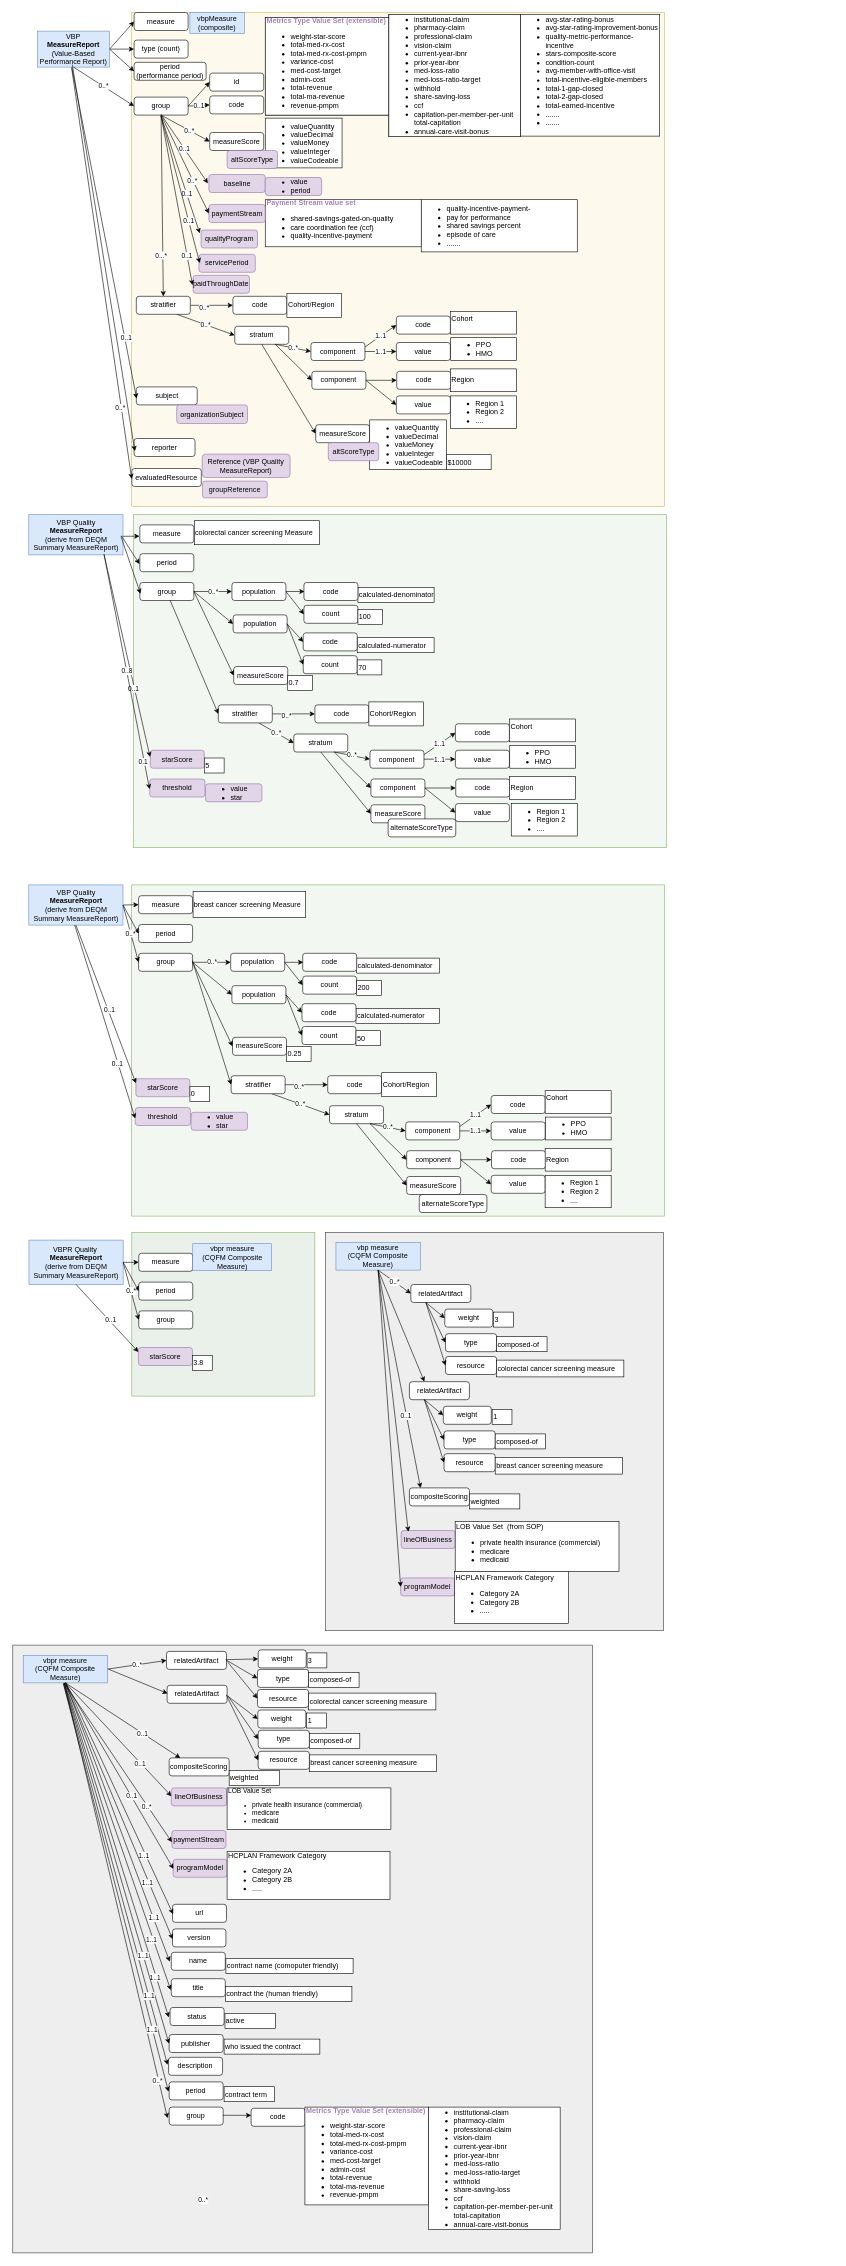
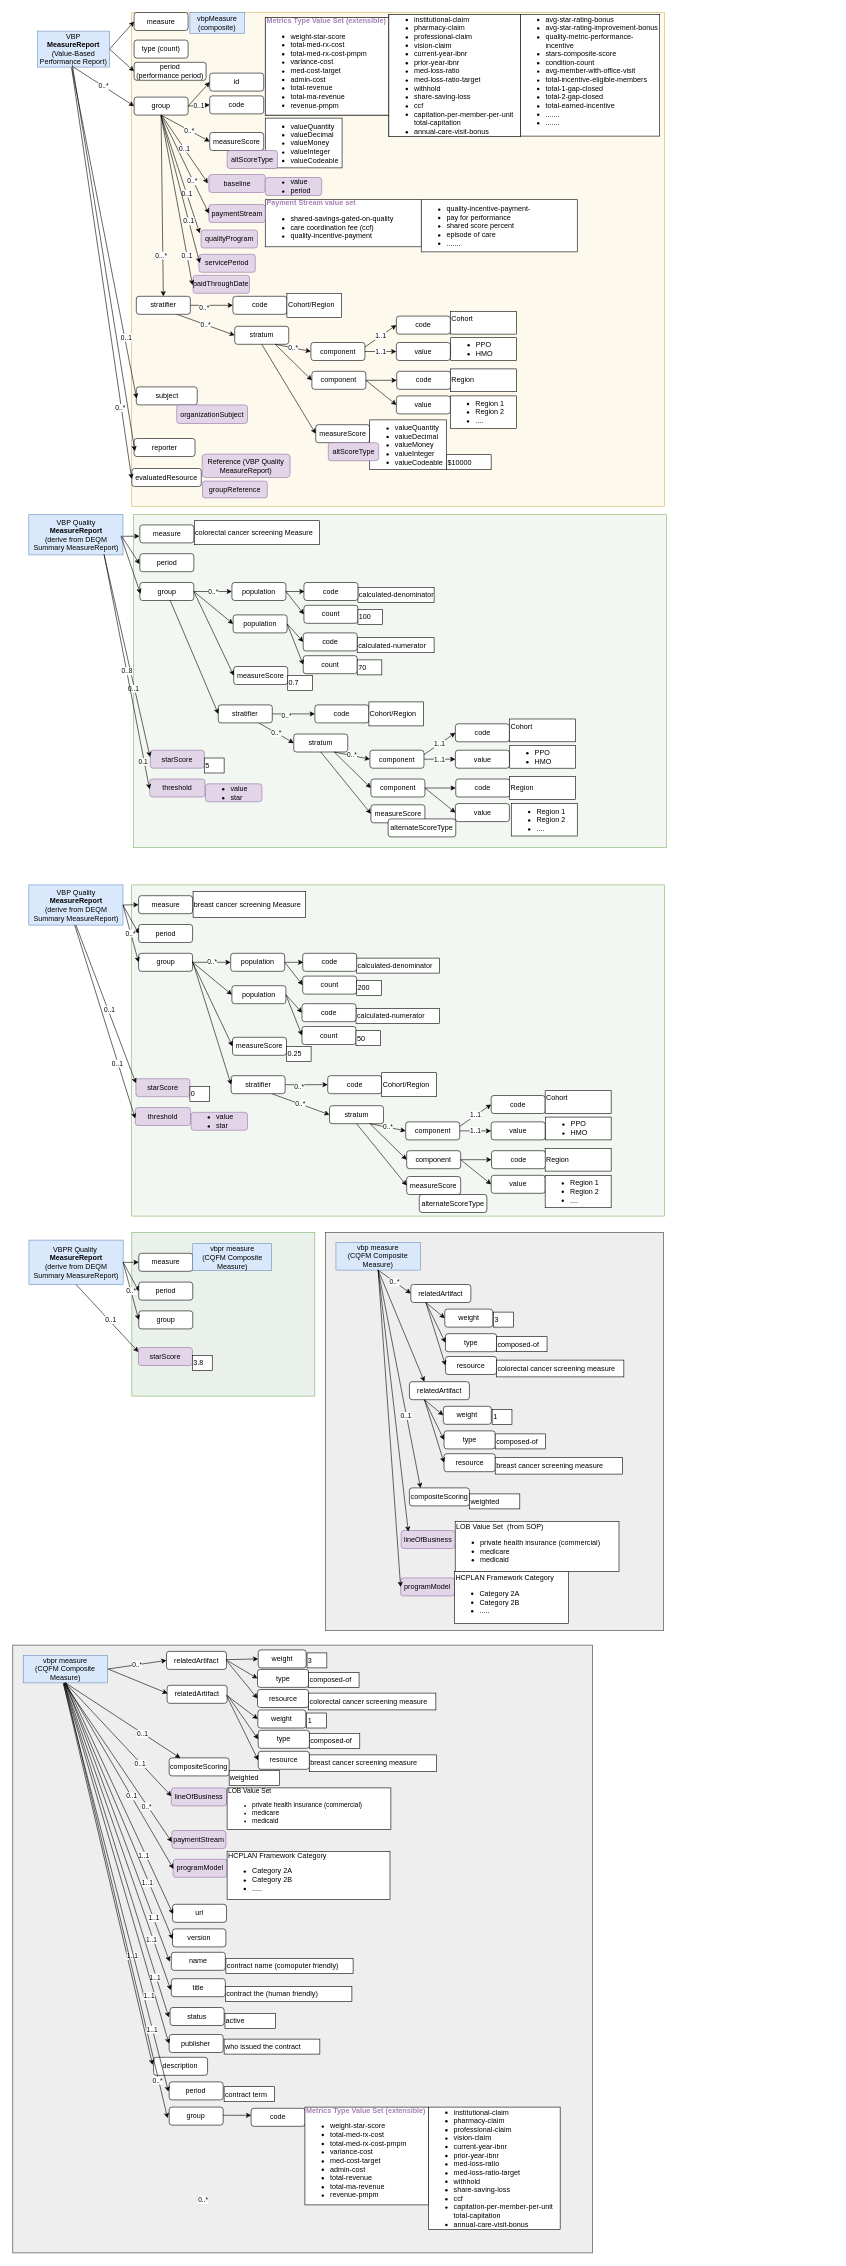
edge "VBP MeasureReport (Value-Based Performance Report)" -> "type (count)": removed
node "quality-incentive-payment- pay for performance shared savings percent episode of care .......": label "quality-incentive-payment- pay for performance shared savings percent episode of care ......." -> "quality-incentive-payment- pay for performance shared score percent episode of care ......."
node "description": moved (196, 2066) -> (181, 2066)
